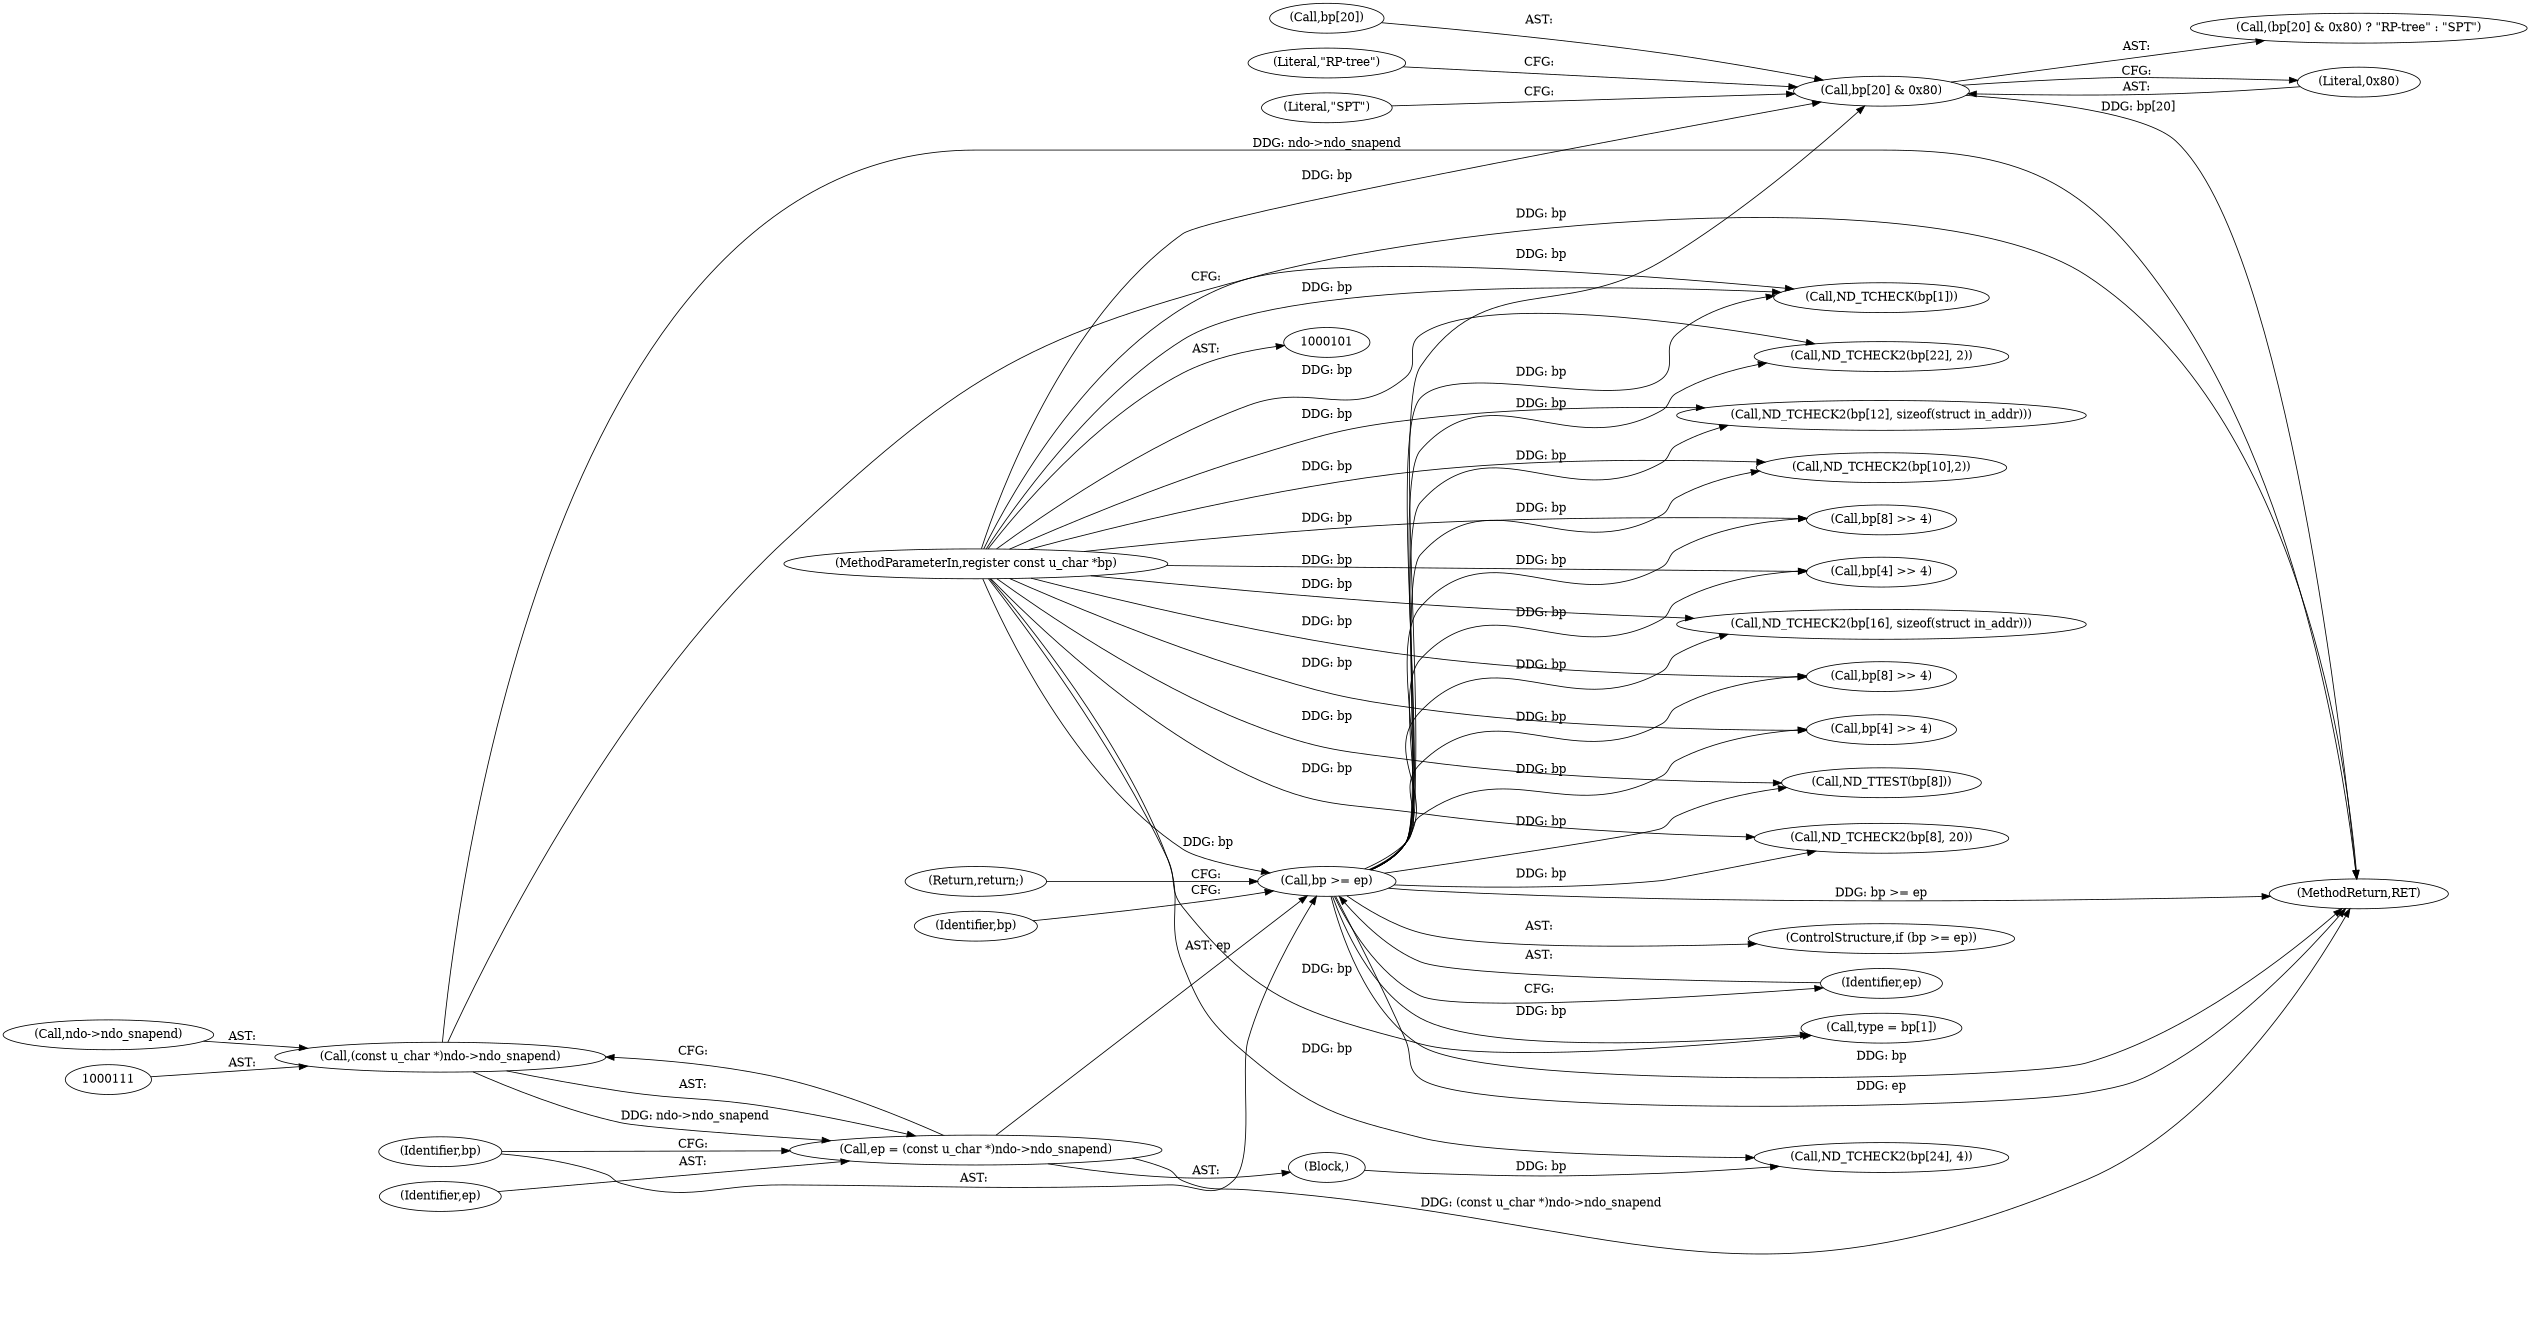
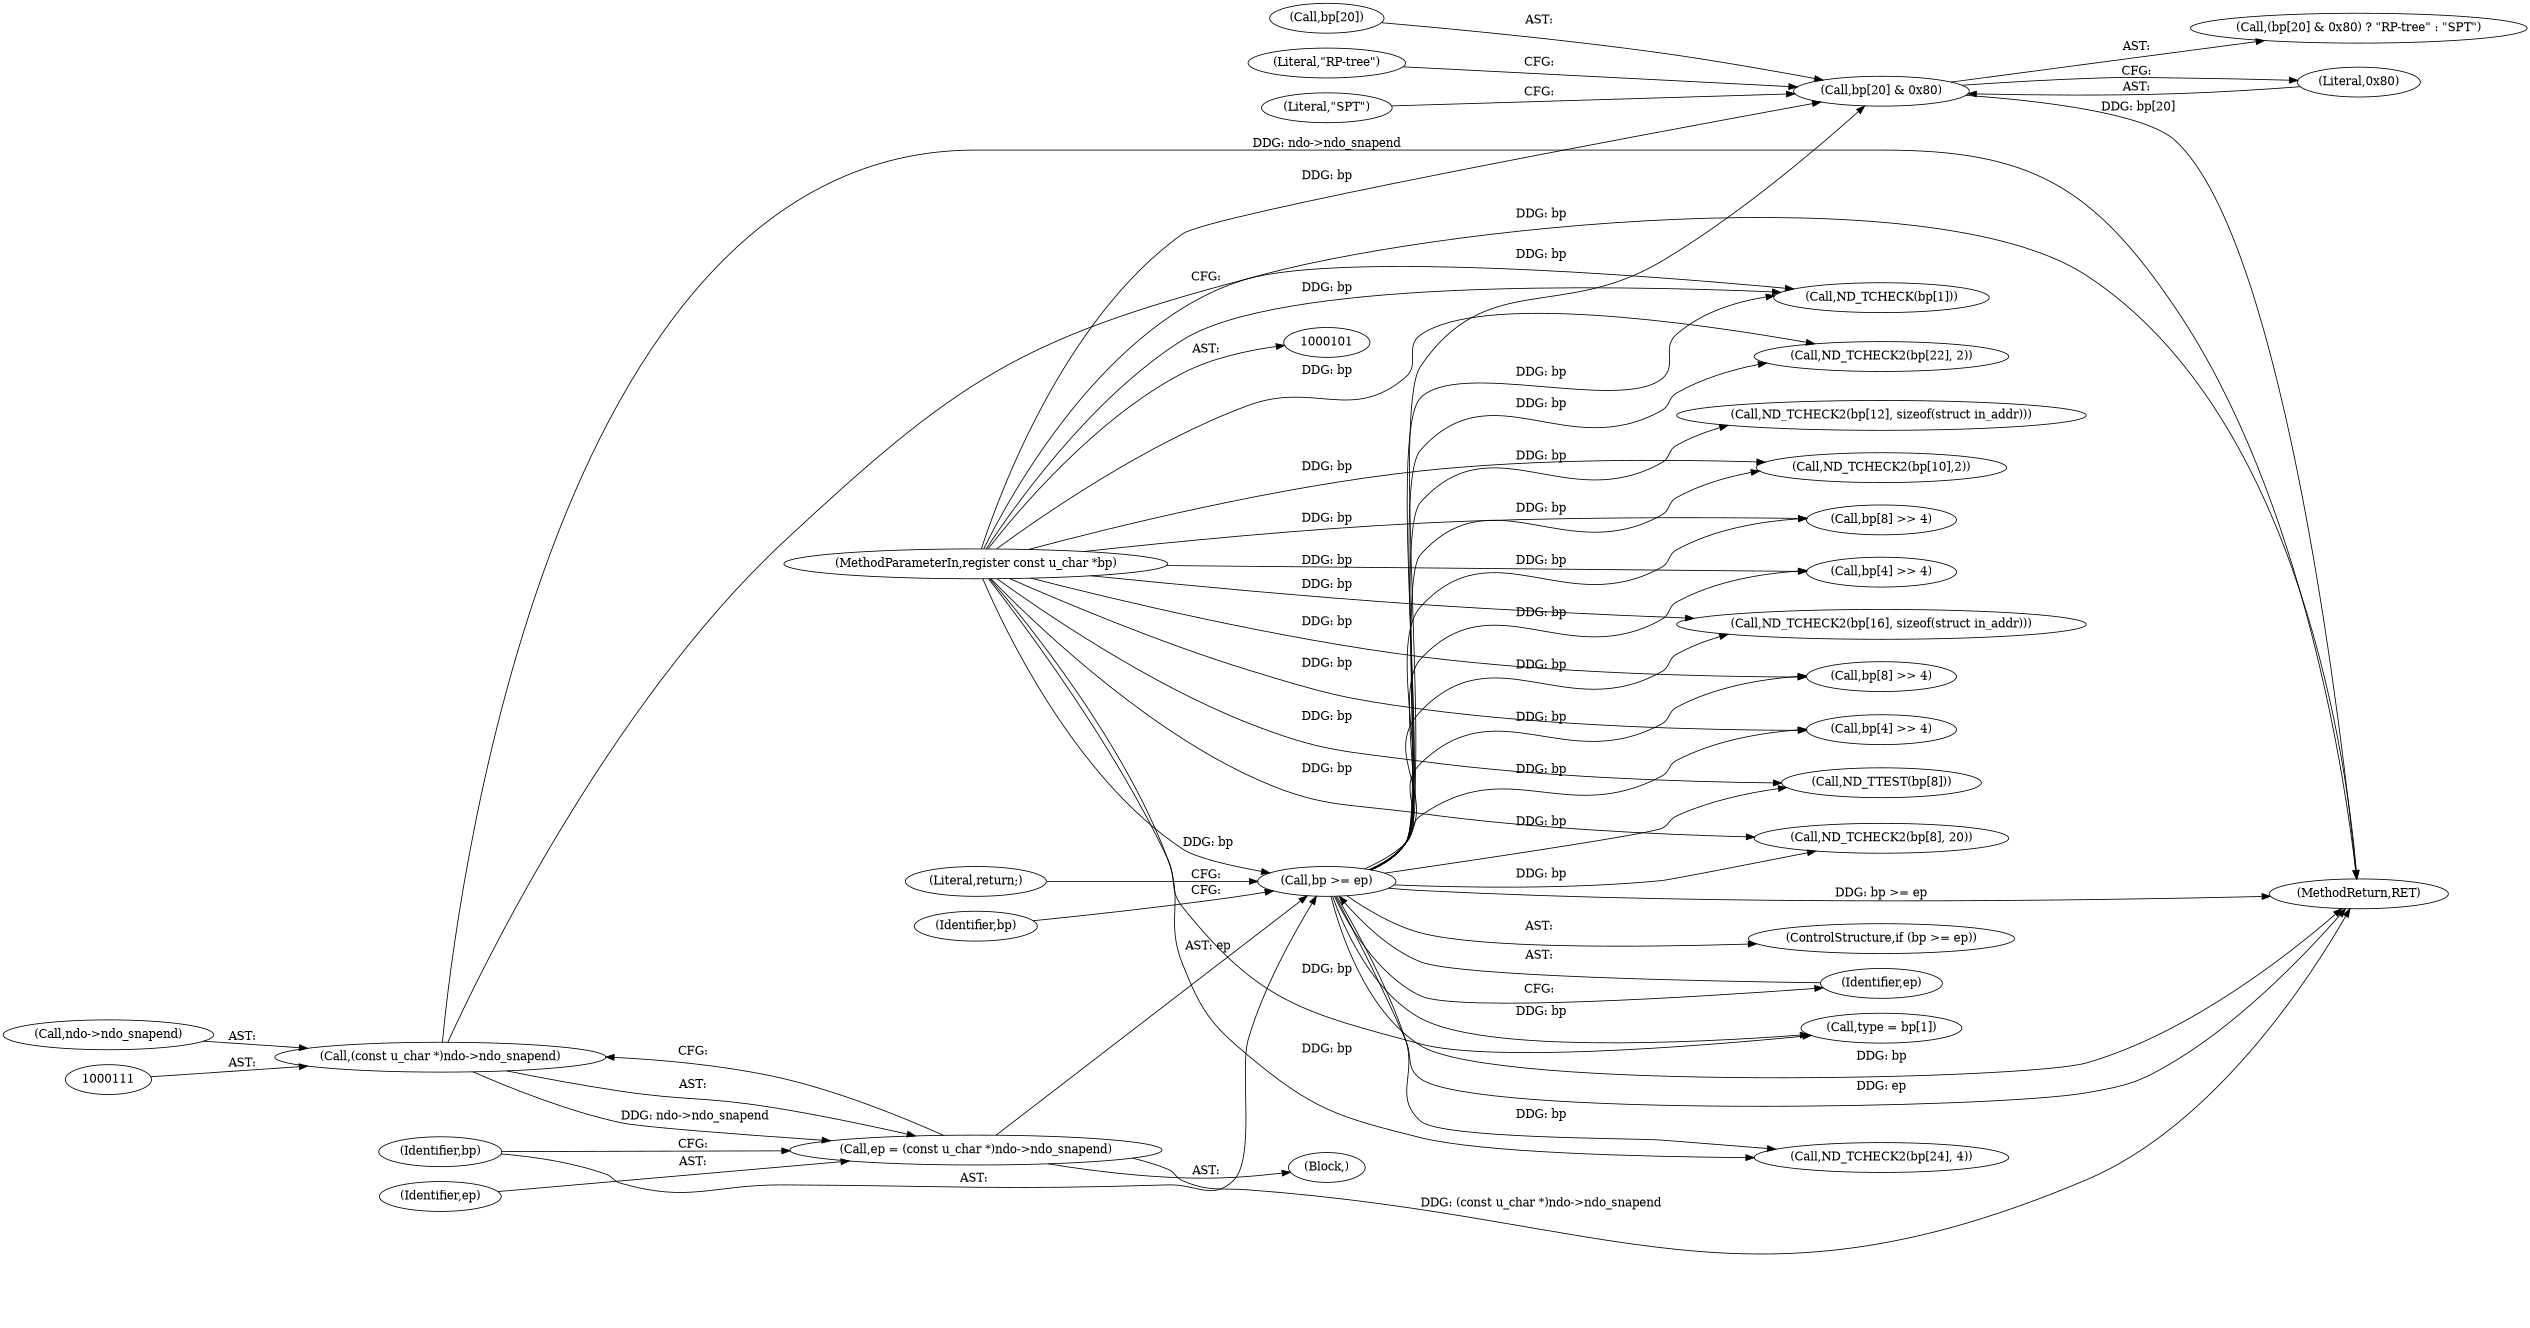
edge "(MethodParameterIn,register const u_char *bp)" -> "(Call,ND_TCHECK2(bp[12], sizeof(struct in_addr)))": removed, label "DDG: bp"
node "(Return,return;)": label "(Return,return;)" -> "(Literal,return;)"
edge "(Block,)" -> "(Call,ND_TCHECK2(bp[24], 4))": now "(Call,bp >= ep)" -> "(Call,ND_TCHECK2(bp[24], 4))"
